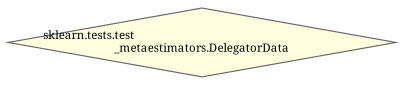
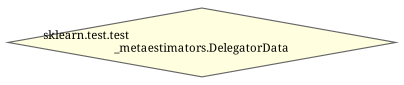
node "sklearn.tests.test _metaestimators.DelegatorData": label "sklearn.tests.test _metaestimators.DelegatorData" -> "sklearn.test.test _metaestimators.DelegatorData"
